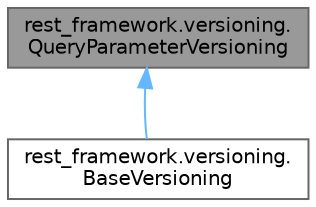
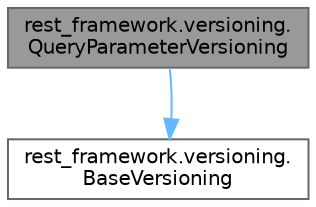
edge "rest_framework.versioning. BaseVersioning" -> "rest_framework.versioning. QueryParameterVersioning": reversed
